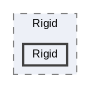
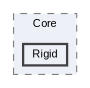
cluster "Rigid": label "Rigid" -> "Core"
